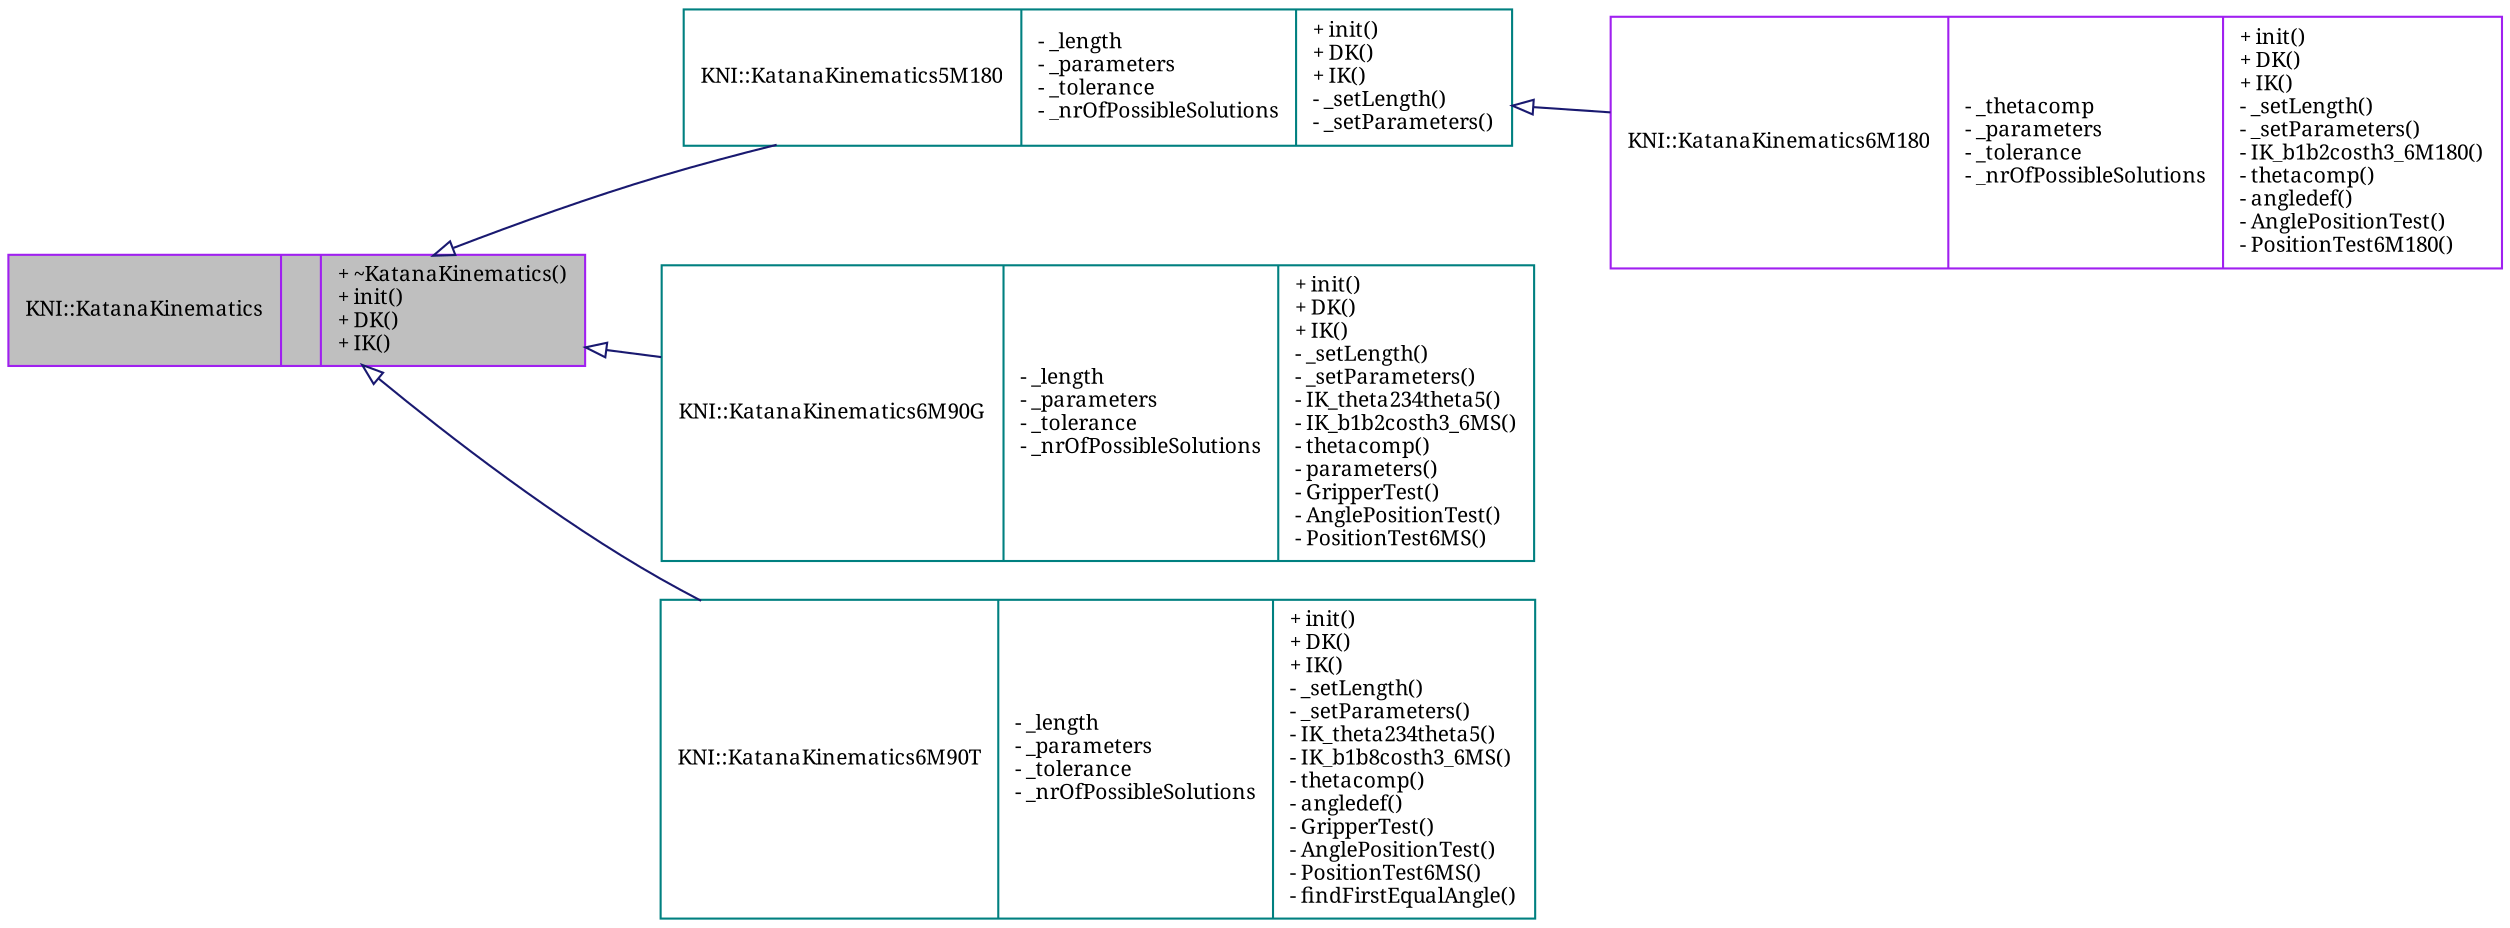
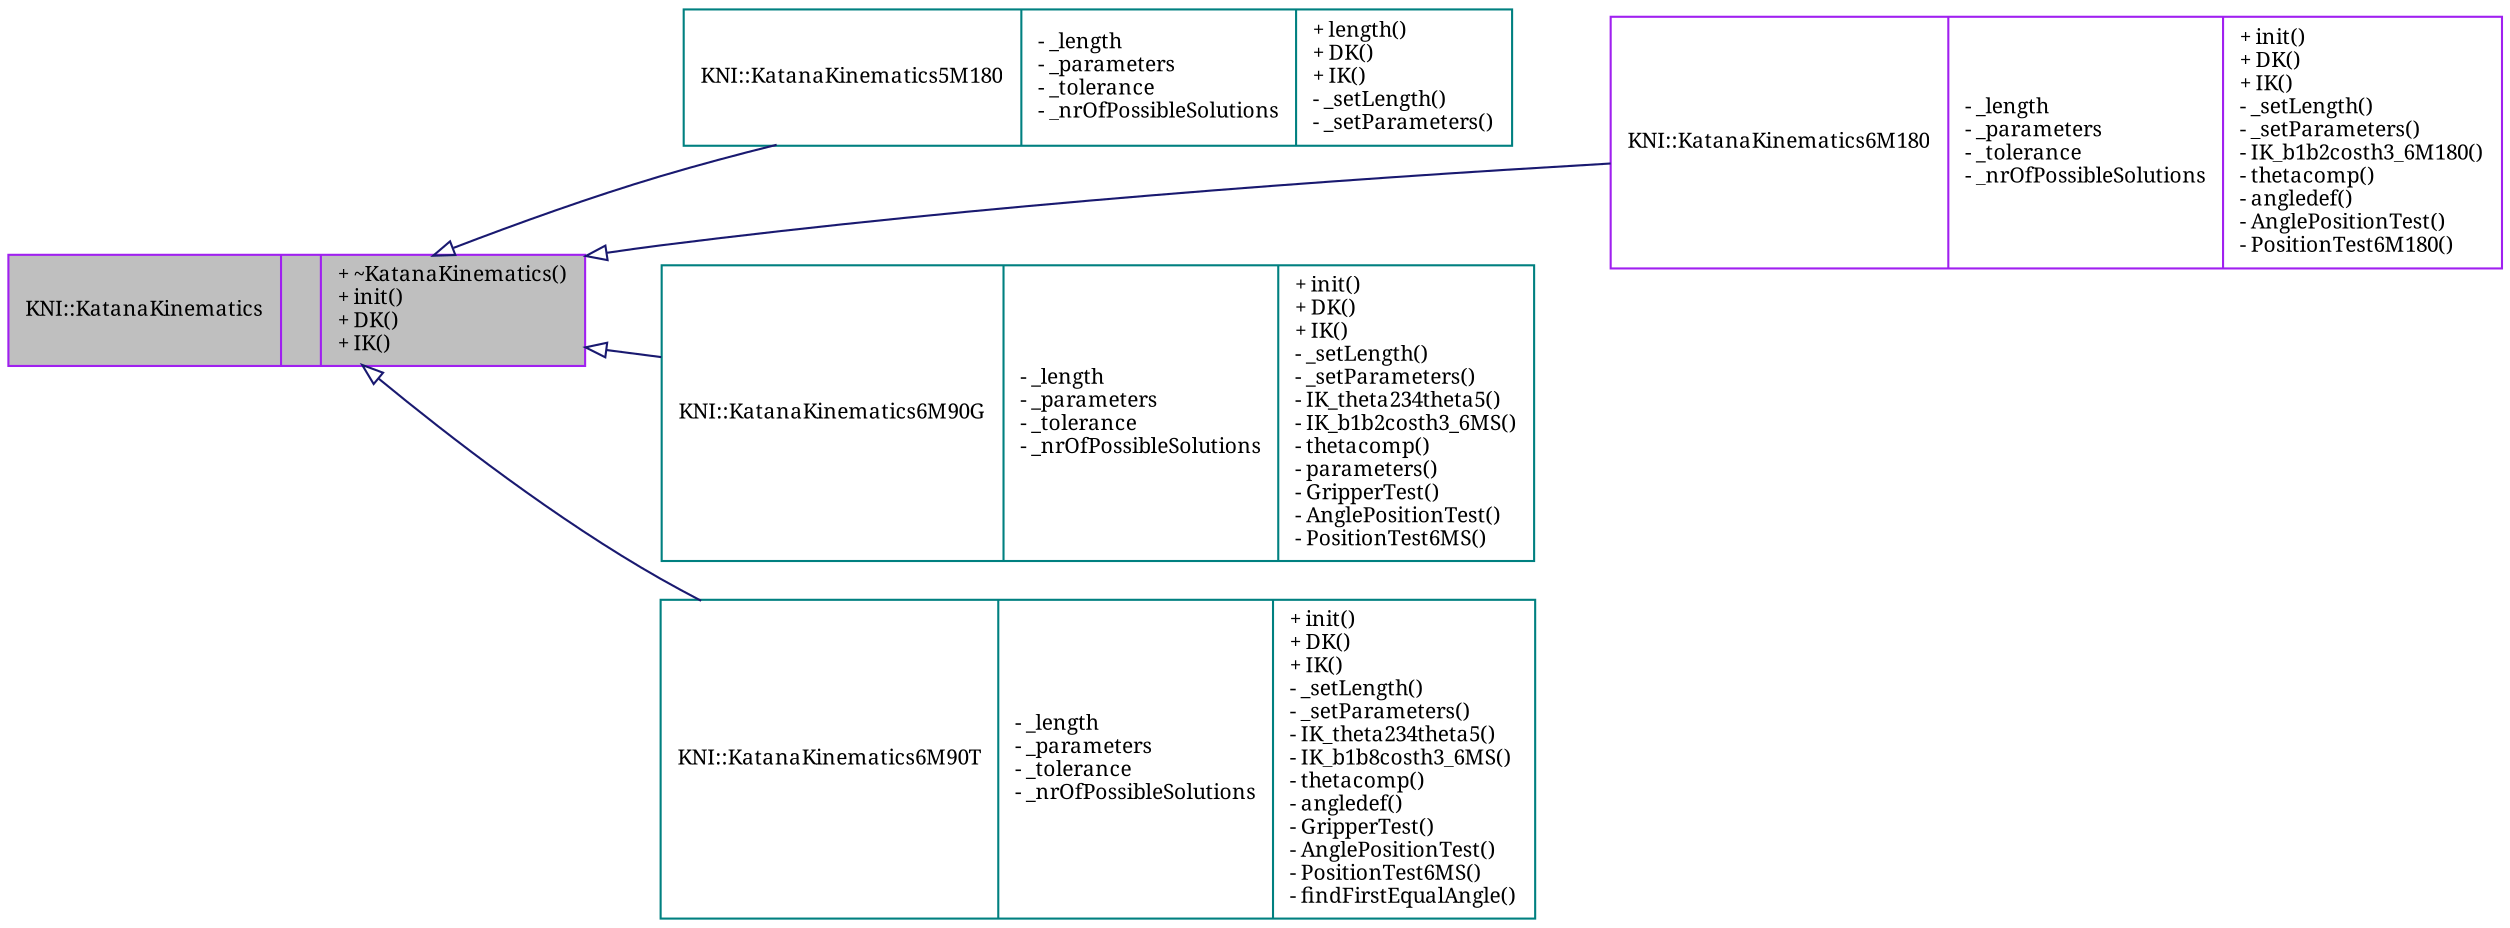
node "KNI::KatanaKinematics5M180": text "+ init()" -> "+ length()"
node "KNI::KatanaKinematics6M180": text "- _thetacomp" -> "- _length"
edge "KNI::KatanaKinematics6M180" -> "KNI::KatanaKinematics5M180": now "KNI::KatanaKinematics6M180" -> "KNI::KatanaKinematics"
